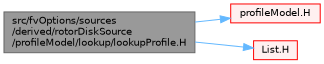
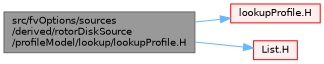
node "profileModel.H": label "profileModel.H" -> "lookupProfile.H"
